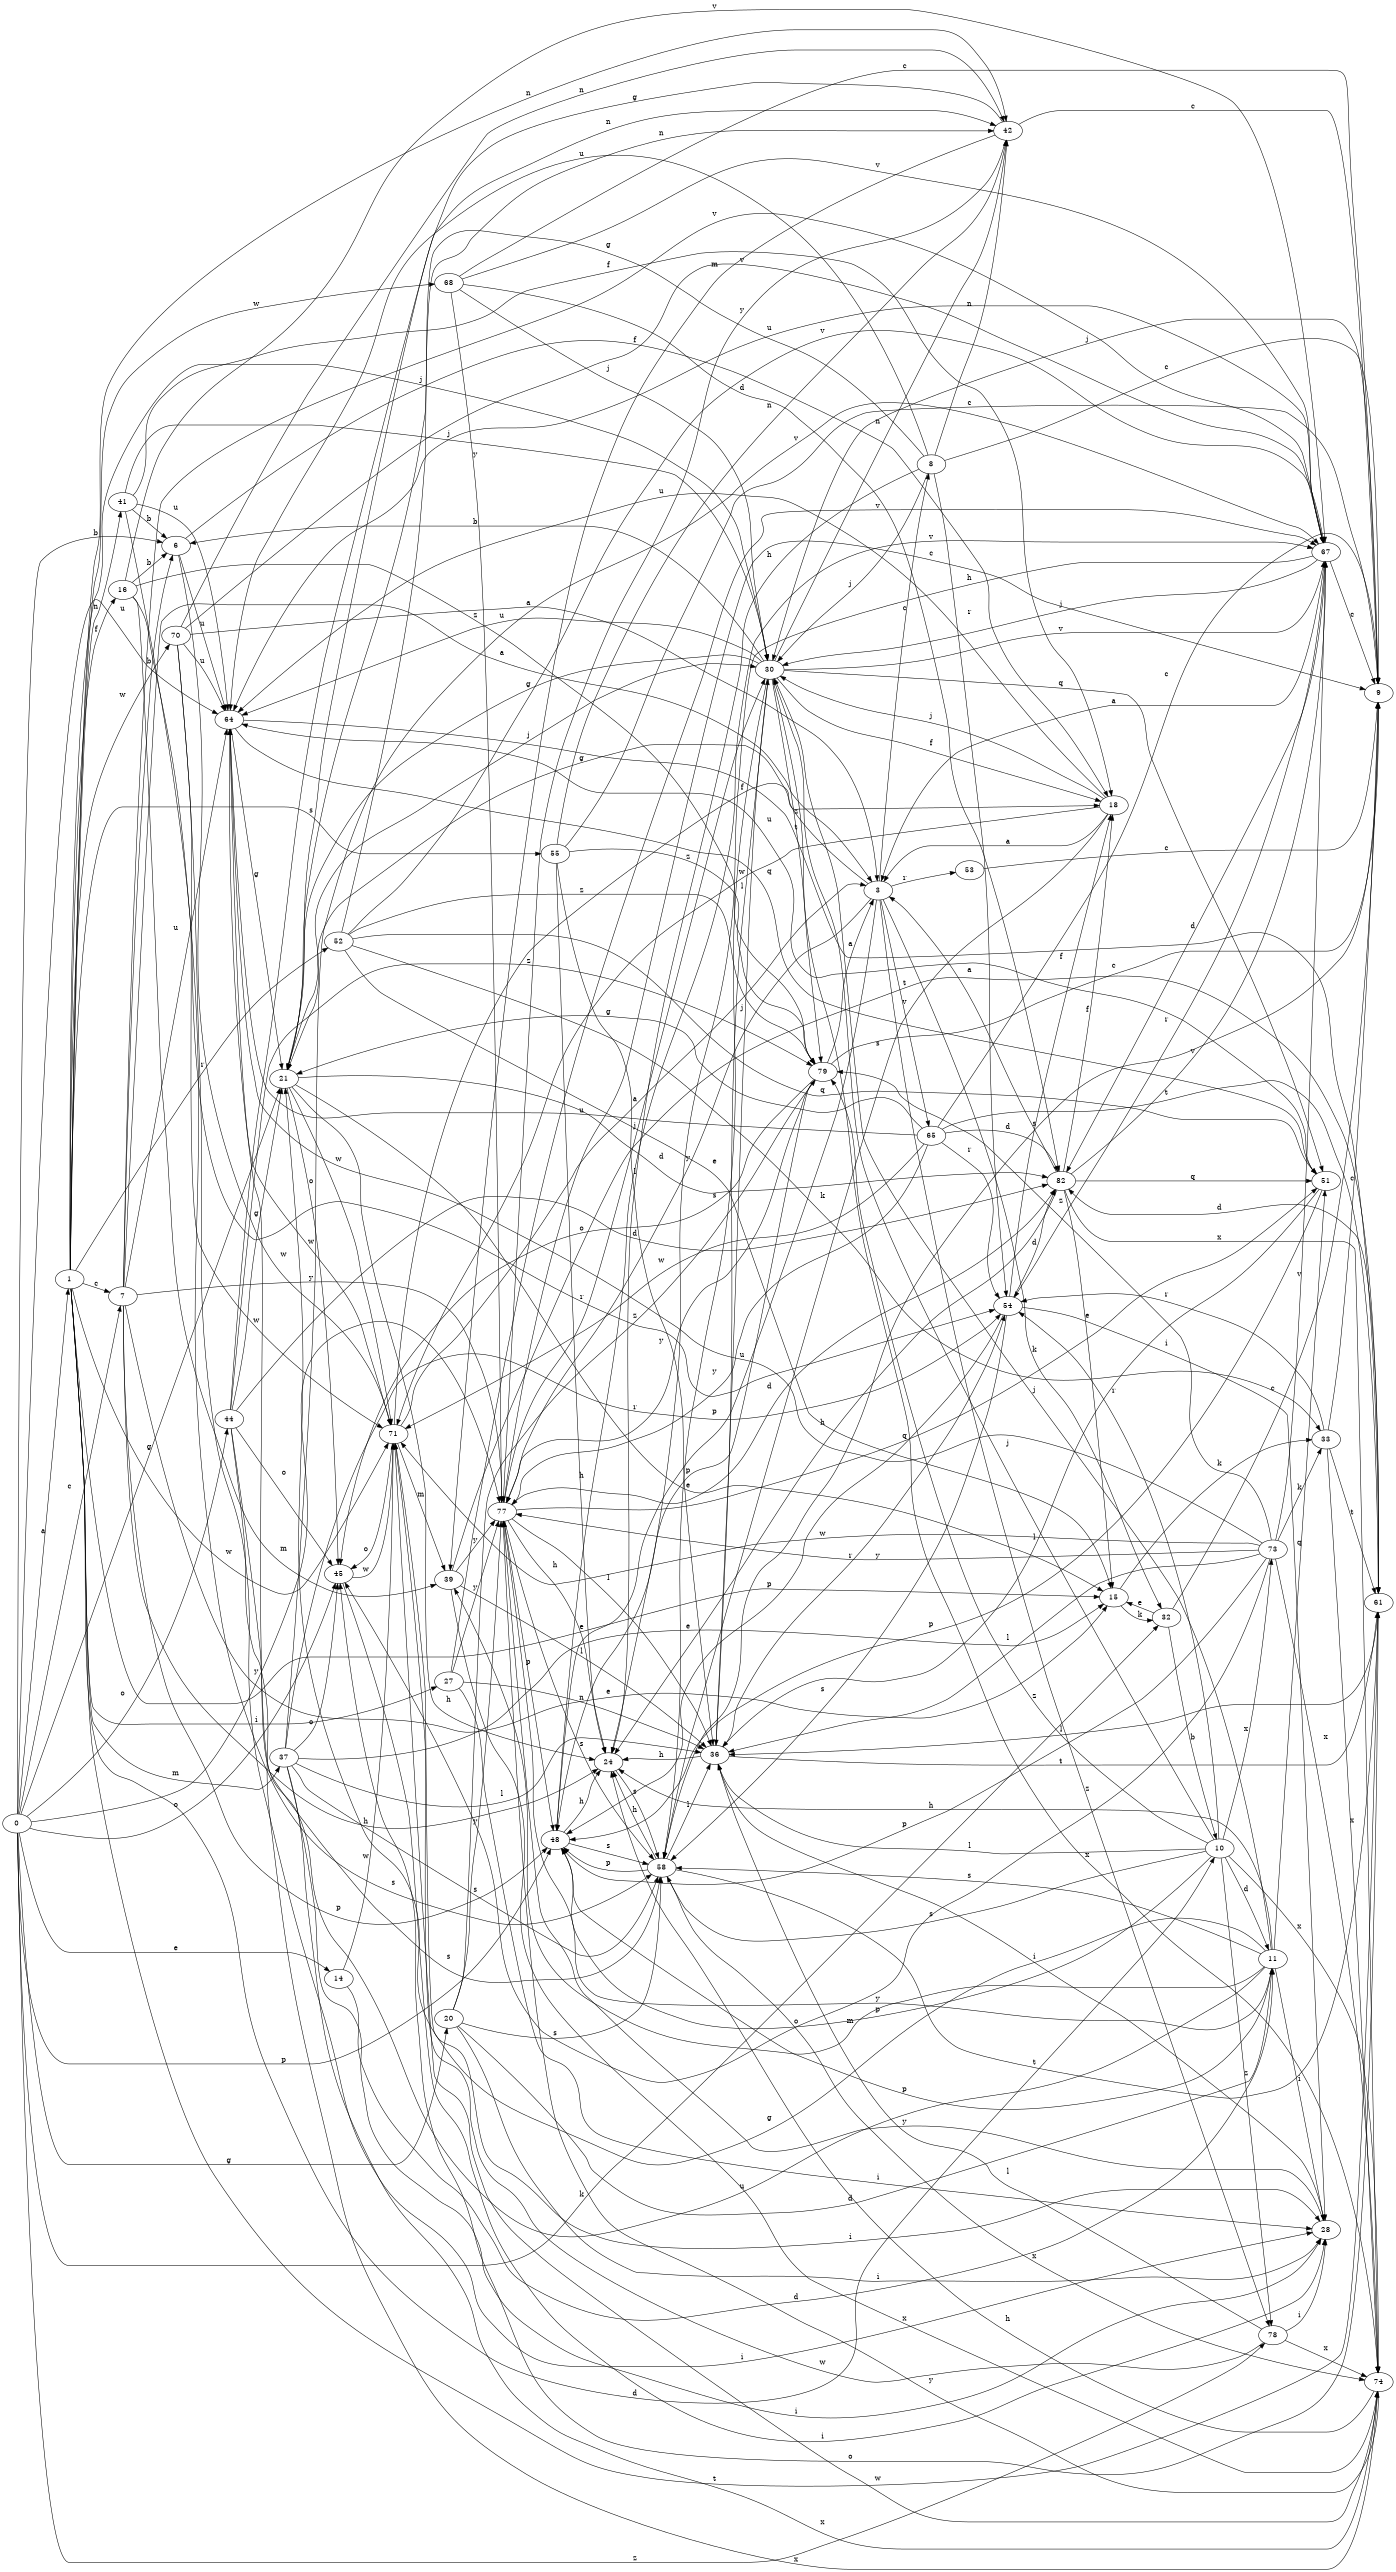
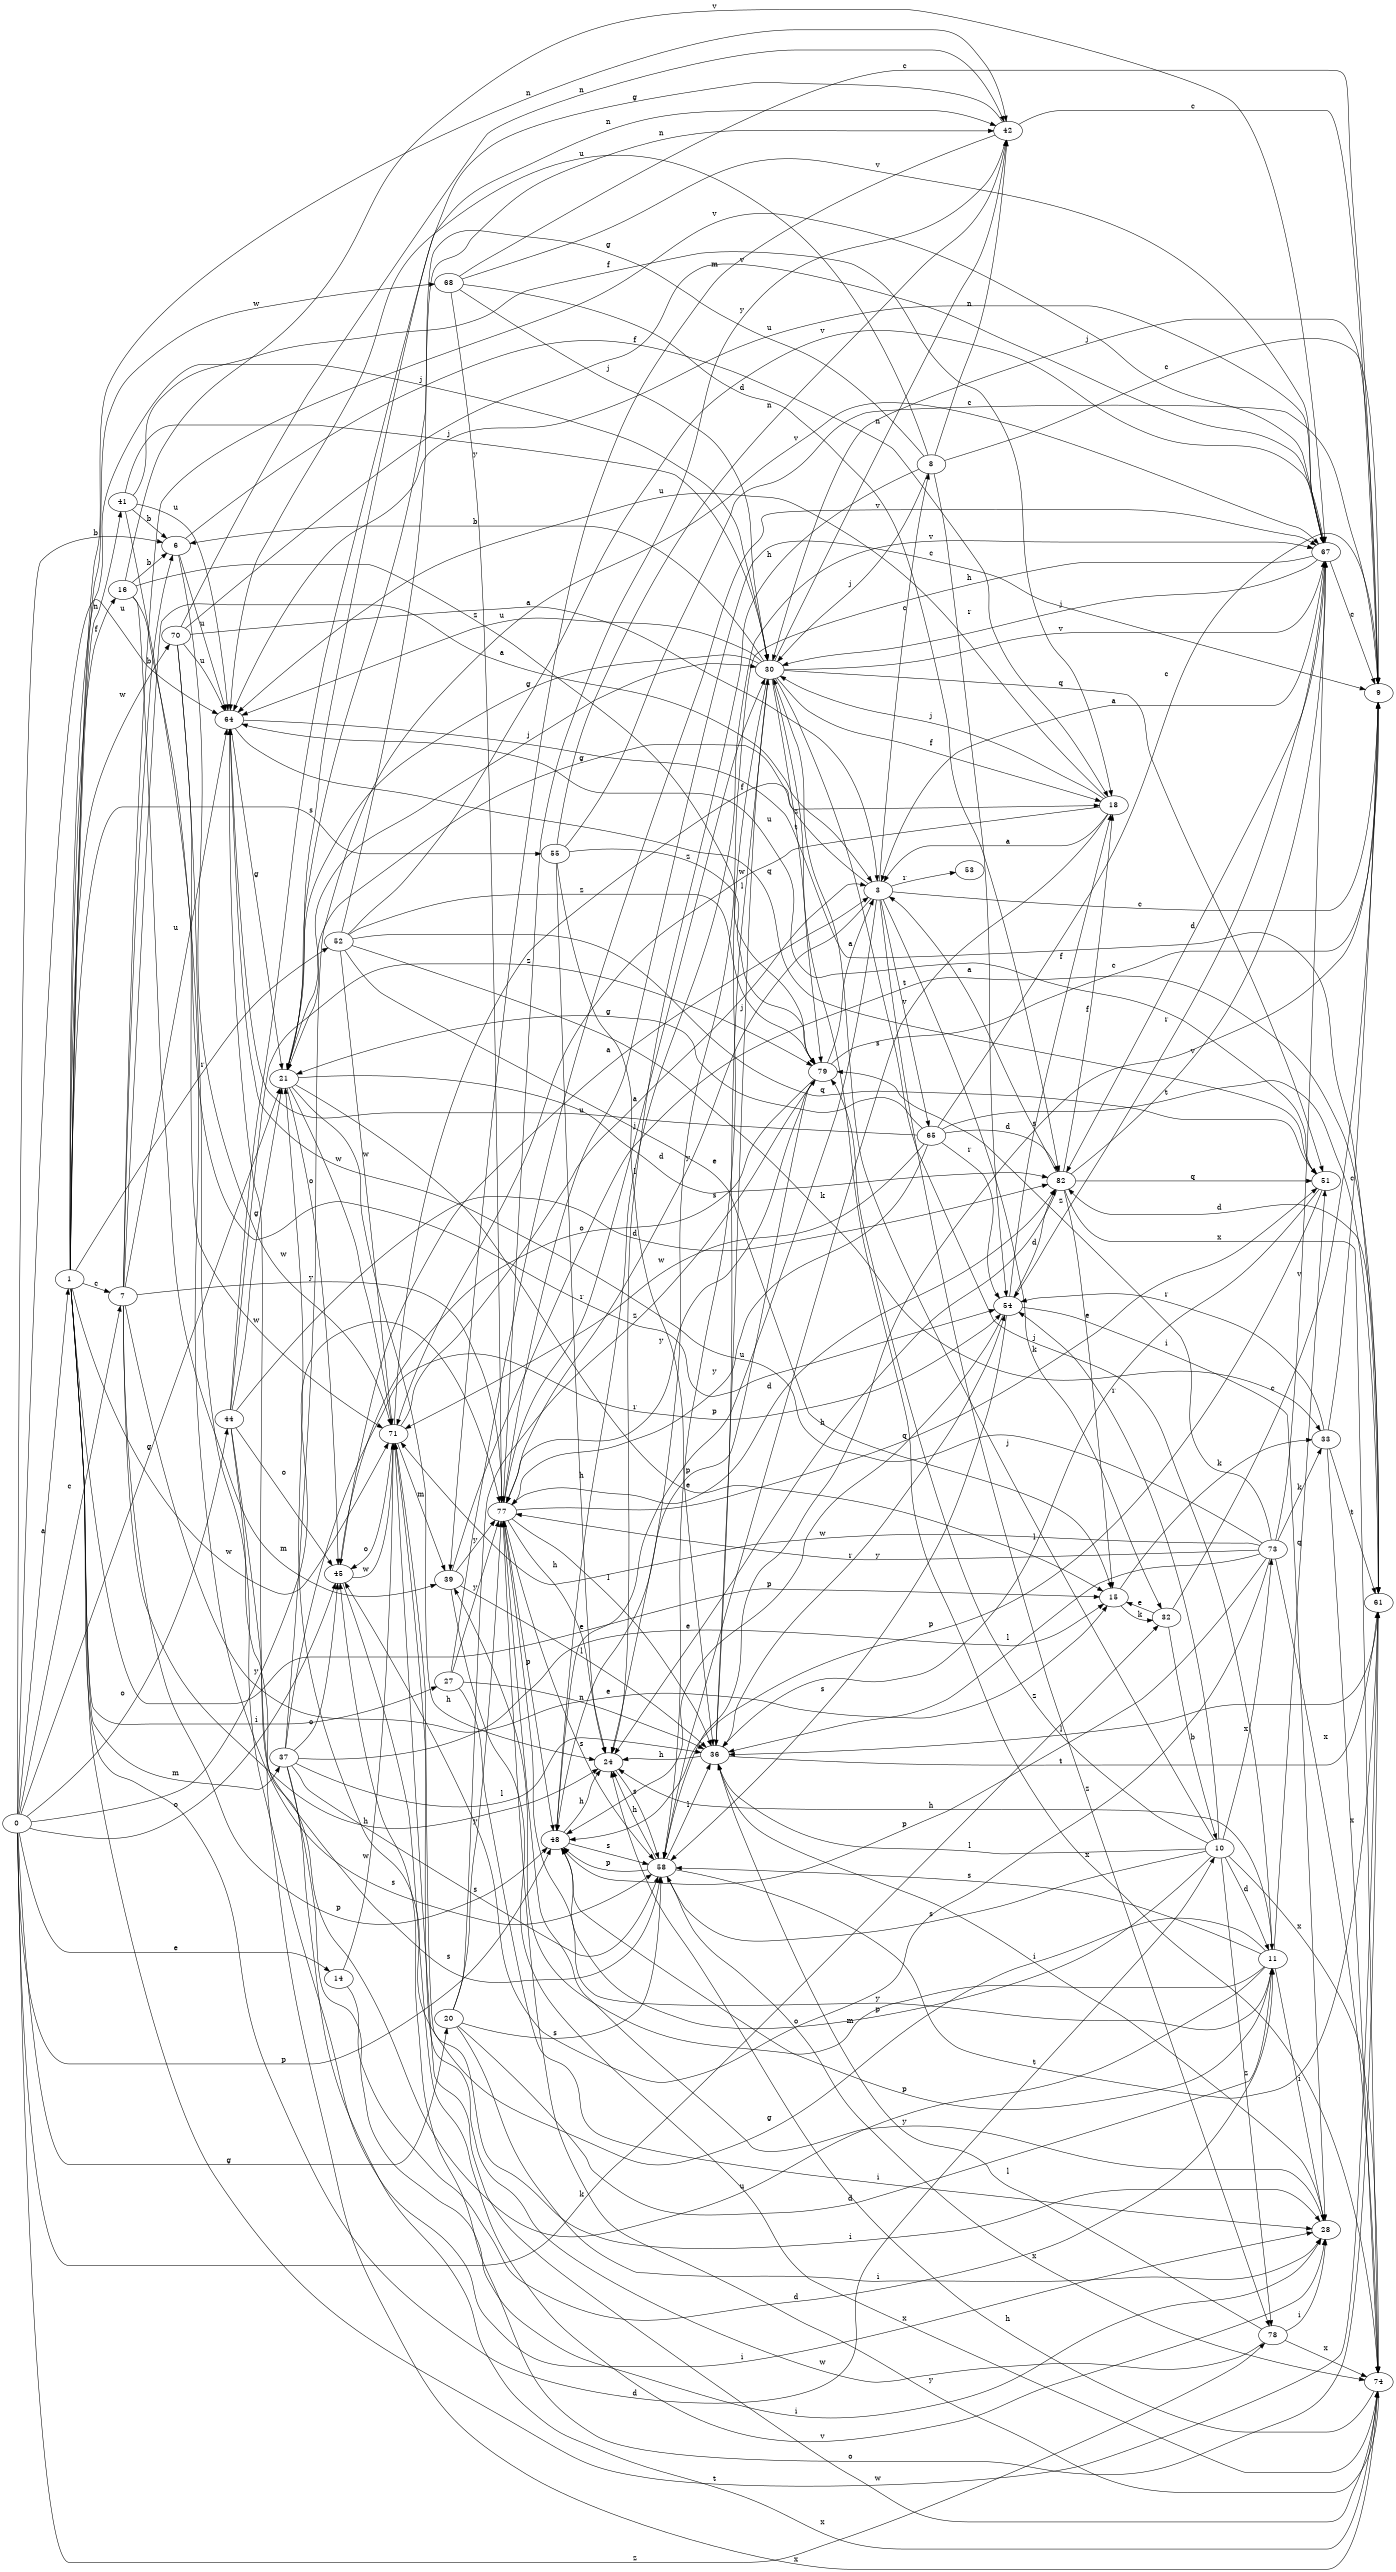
edge "53" -> "9": now "3" -> "9"
edge "45" -> "3": added, label "a"
edge "64" -> "71": now "52" -> "71"
edge "11" -> "30": reversed
edge "45" -> "28": label "i" -> "v"
